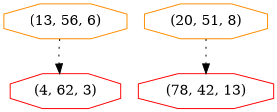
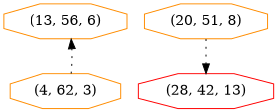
edge "(13, 56, 6)" -> "(4, 62, 3)": reversed
node "(4, 62, 3)": color red -> darkorange
node "(78, 42, 13)": label "(78, 42, 13)" -> "(28, 42, 13)"
